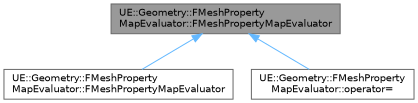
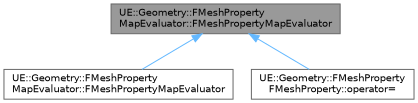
node "UE::Geometry::FMeshProperty MapEvaluator::operator=": label "UE::Geometry::FMeshProperty MapEvaluator::operator=" -> "UE::Geometry::FMeshProperty FMeshProperty::operator="
